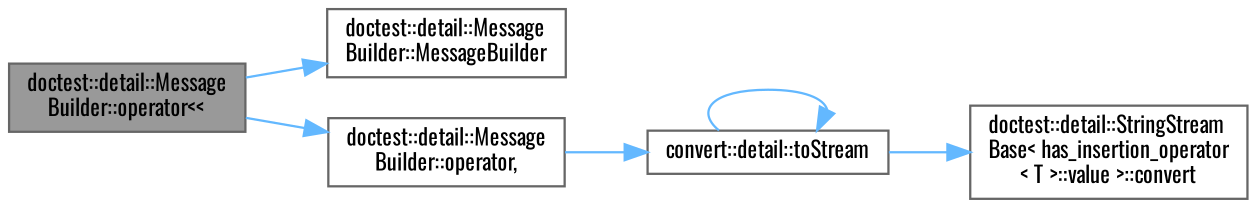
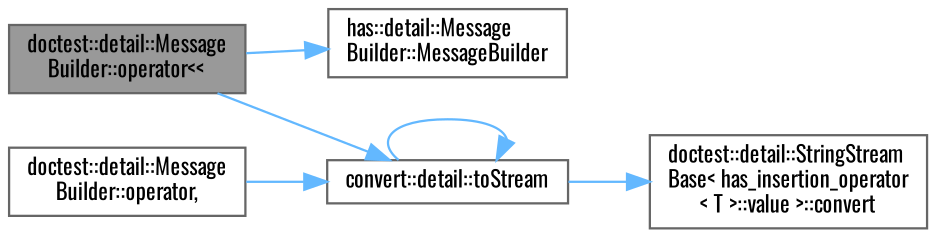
node "doctest::detail::Message Builder::MessageBuilder": label "doctest::detail::Message Builder::MessageBuilder" -> "has::detail::Message Builder::MessageBuilder"
edge "doctest::detail::Message Builder::operator<<" -> "doctest::detail::Message Builder::operator,": now "doctest::detail::Message Builder::operator<<" -> "convert::detail::toStream"
